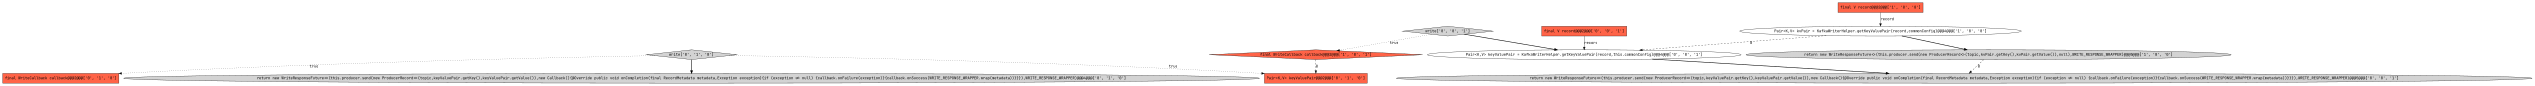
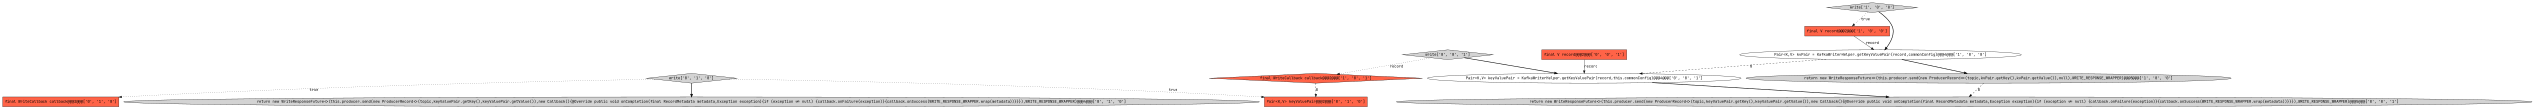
node "write['1', '0', '0']": added
edge "write['0', '0', '1']" -> "final WriteCallback callback@@@2@@@['1', '0', '1']": label "true" -> "record"
